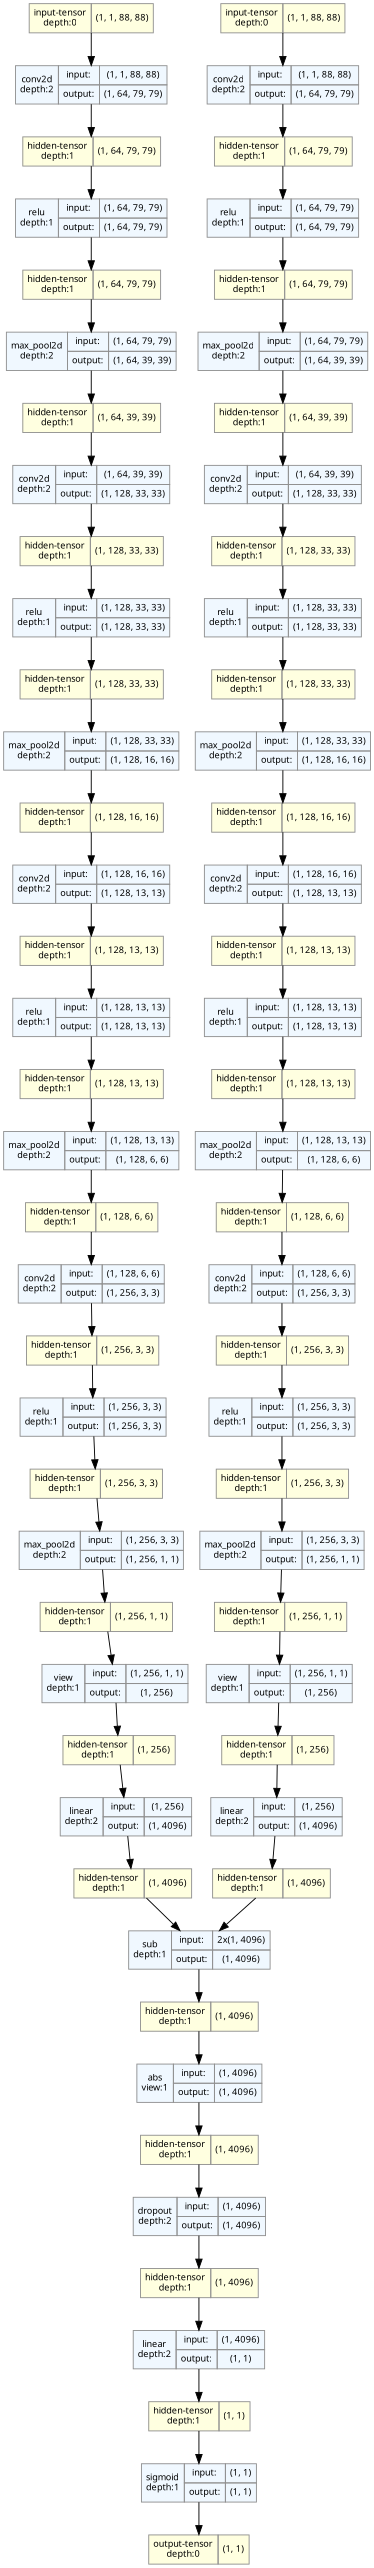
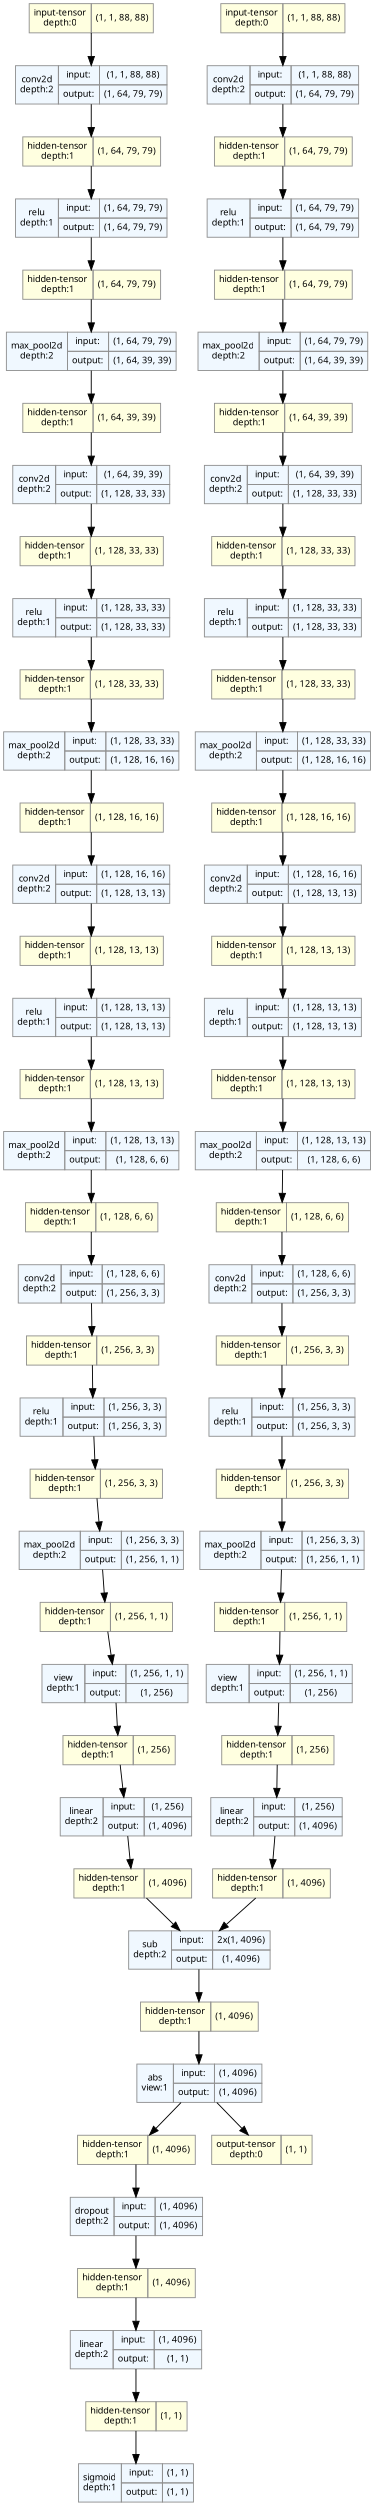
node "sub": text "depth:1" -> "depth:2"
edge "sigmoid" -> "output-tensor": now "abs" -> "output-tensor"
